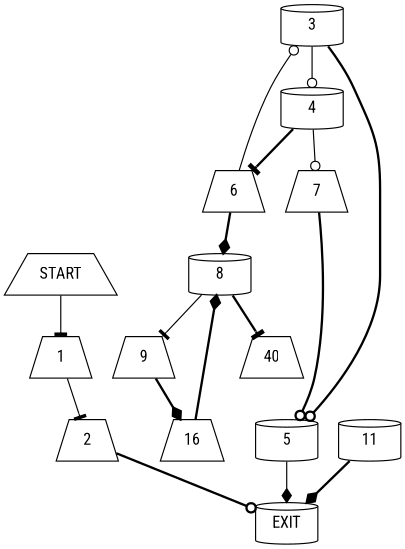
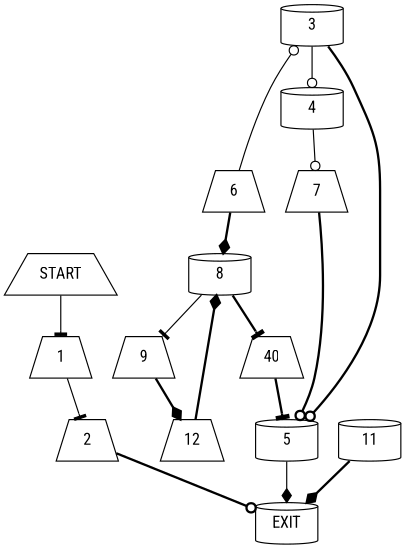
edge "4" -> "6": removed
edge "40" -> "5": added
node "16": label "16" -> "12"
